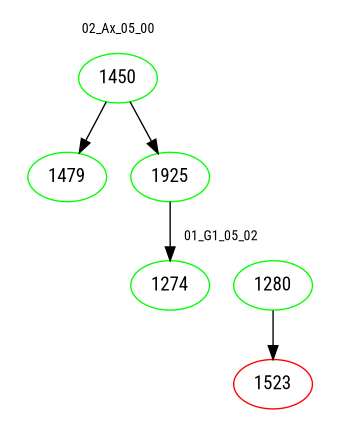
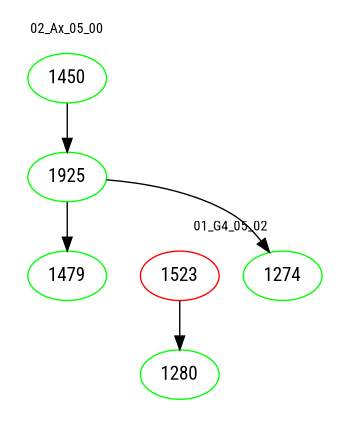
edge "1450" -> "1479": now "1925" -> "1479"
cluster "01_G1_05_02": label "01_G1_05_02" -> "01_G4_05_02"
edge "1280" -> "1523": reversed
